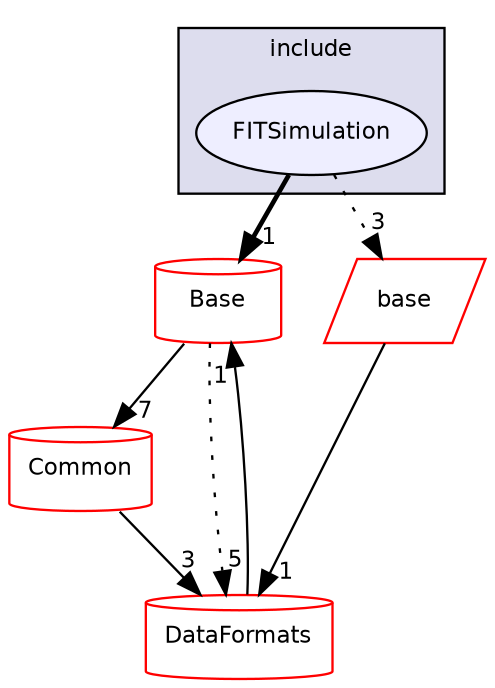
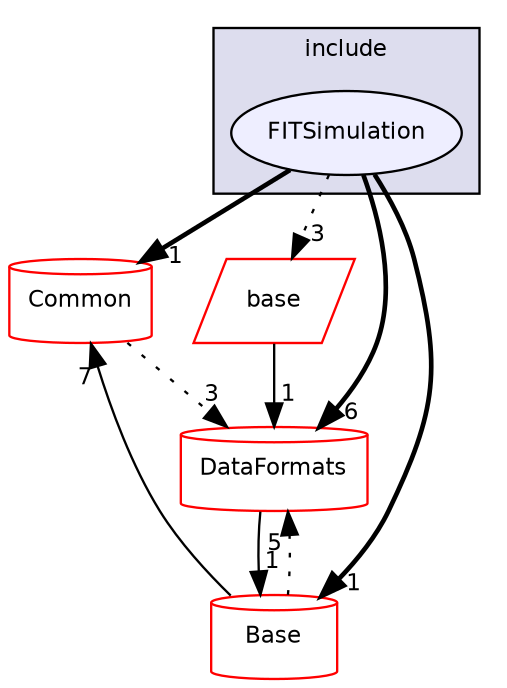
edge "FITSimulation" -> "Common": added
edge "FITSimulation" -> "DataFormats": added
edge "Common" -> "DataFormats": style solid -> dotted
